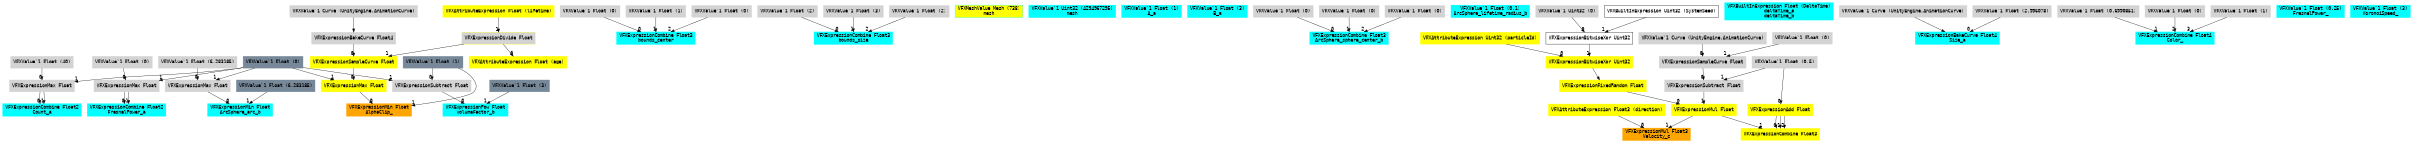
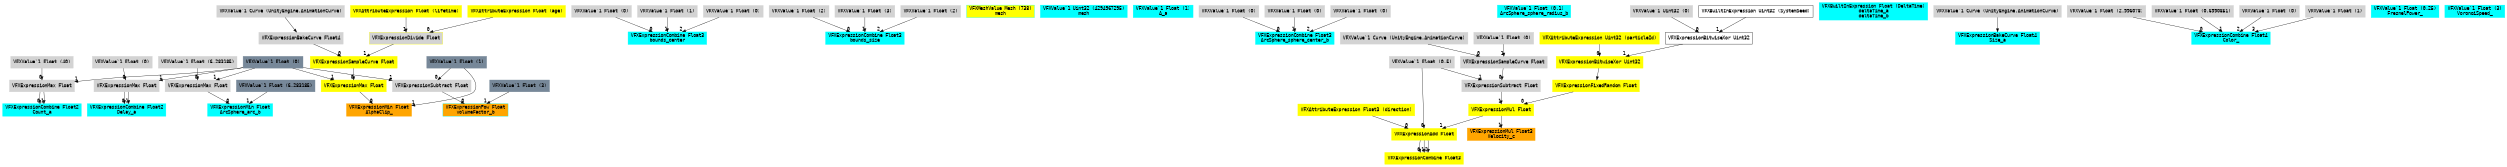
node "VFXValue`1 Float (3) B_a": removed
node "VFXValue`1 Float (0.1) ArcSphere_lifetime_radius_b": label "VFXValue`1 Float (0.1) ArcSphere_lifetime_radius_b" -> "VFXValue`1 Float (0.1) ArcSphere_sphere_radius_b"
edge "VFXValue`1 Float (2.996078)" -> "VFXExpressionBakeCurve Float4 Size_a": now "VFXValue`1 Float (2.996078)" -> "VFXExpressionCombine Float4 Color_"
edge "VFXExpressionDivide Float" -> "VFXAttributeExpression Float (age)": reversed
node "VFXExpressionCombine Float2 FresnelPower_a": label "VFXExpressionCombine Float2 FresnelPower_a" -> "VFXExpressionCombine Float2 Delay_a"
node "VFXExpressionPow Float volumeFactor_b": fillcolor cyan -> orange
edge "VFXAttributeExpression Float3 (direction)" -> "VFXExpressionMul Float3 Velocity_c": now "VFXAttributeExpression Float3 (direction)" -> "VFXExpressionAdd Float"
edge "VFXExpressionMul Float" -> "VFXExpressionCombine Float3": now "VFXExpressionMul Float" -> "VFXExpressionAdd Float"
